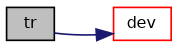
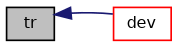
edge "tr" -> "dev": reversed
